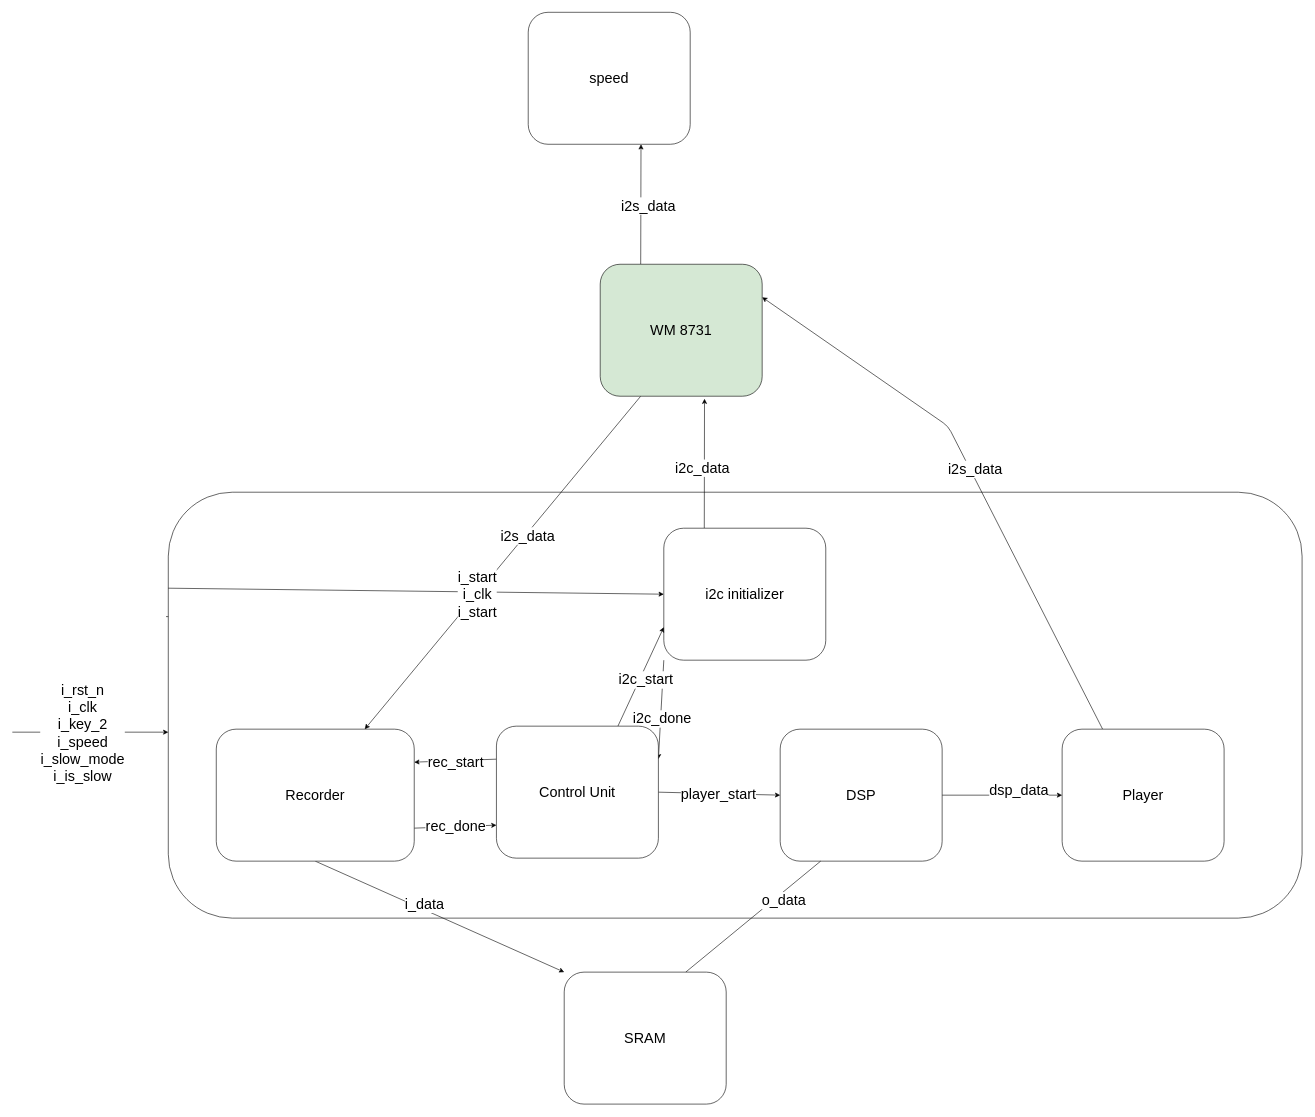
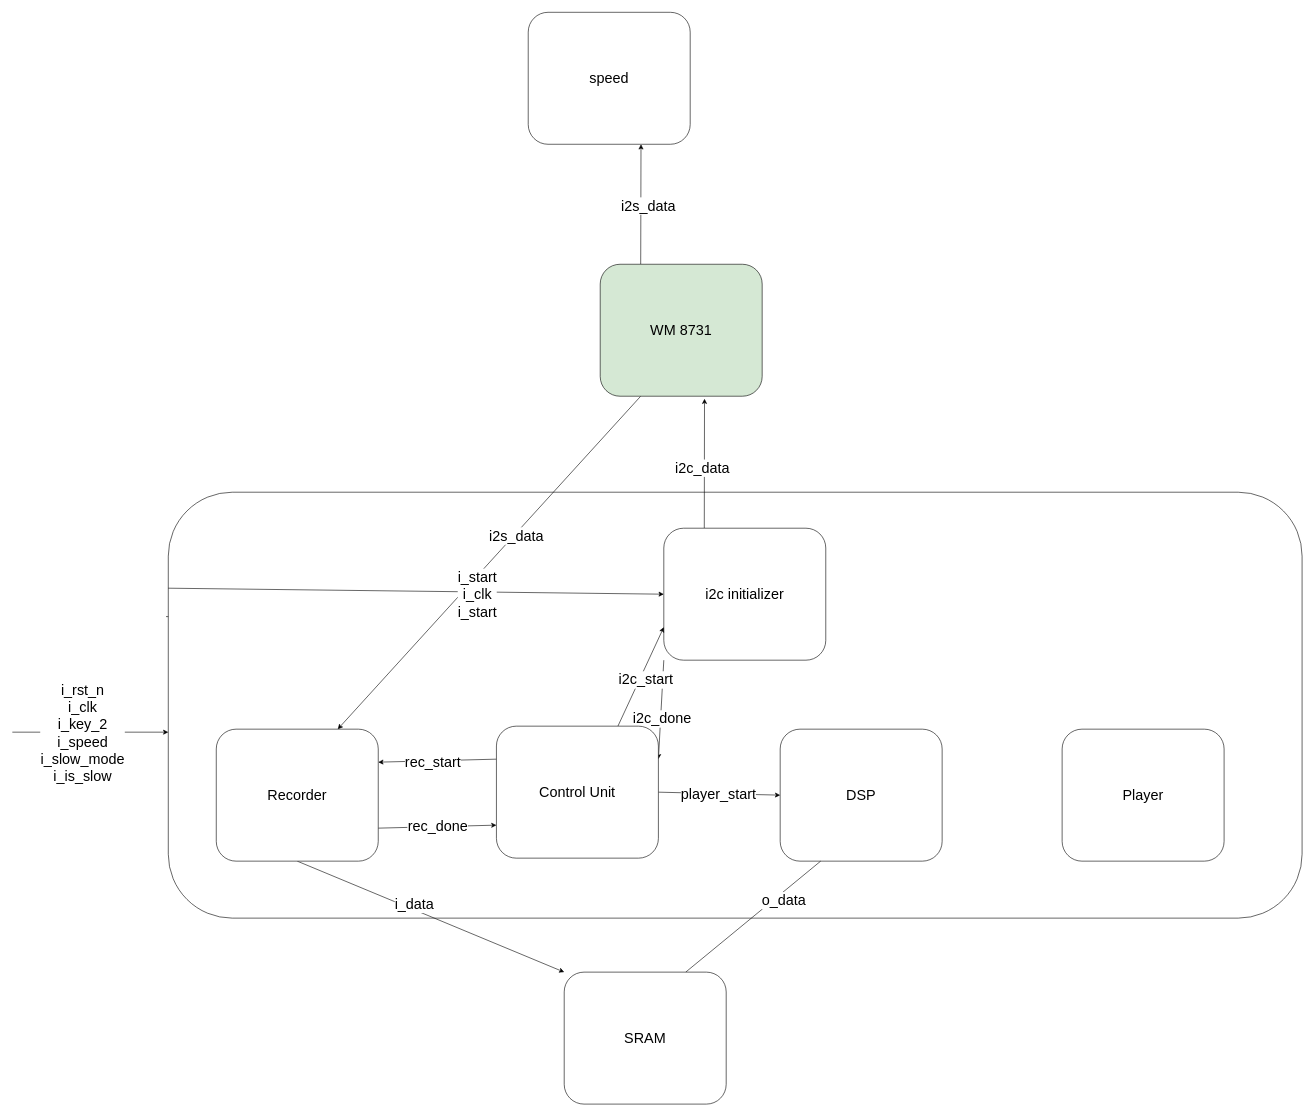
edge "Player" -> "WM 8731": removed, label "i2s_data"
node "Recorder": size 198x132 -> 162x132
edge "DSP" -> "Player": removed, label "dsp_data"
